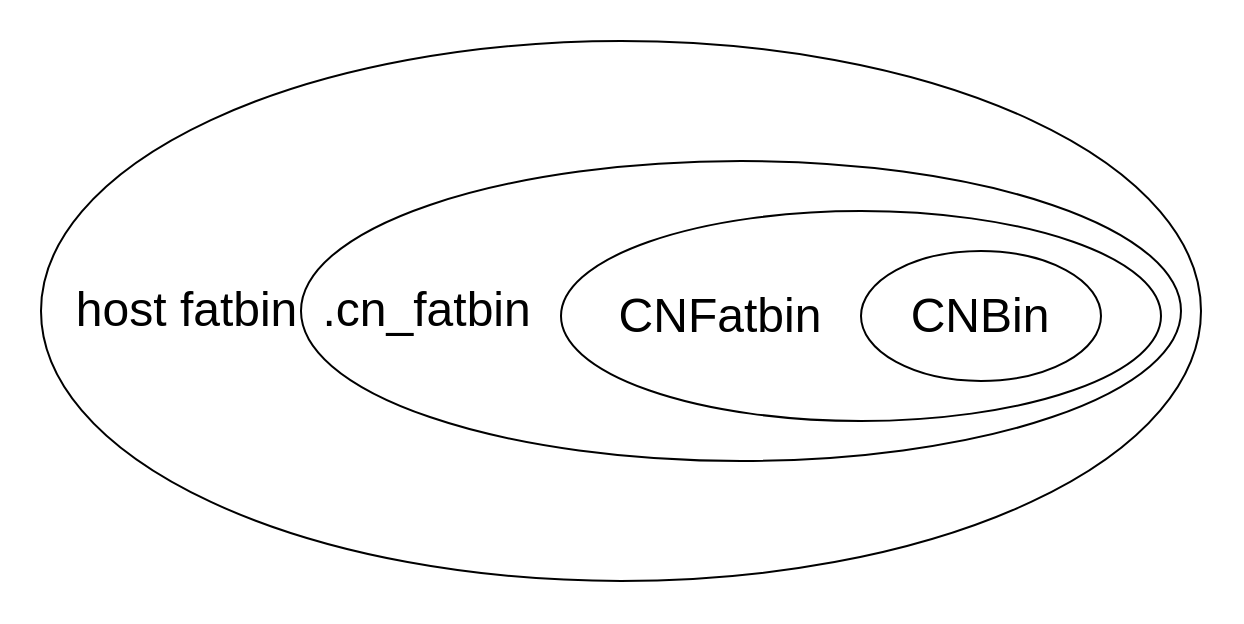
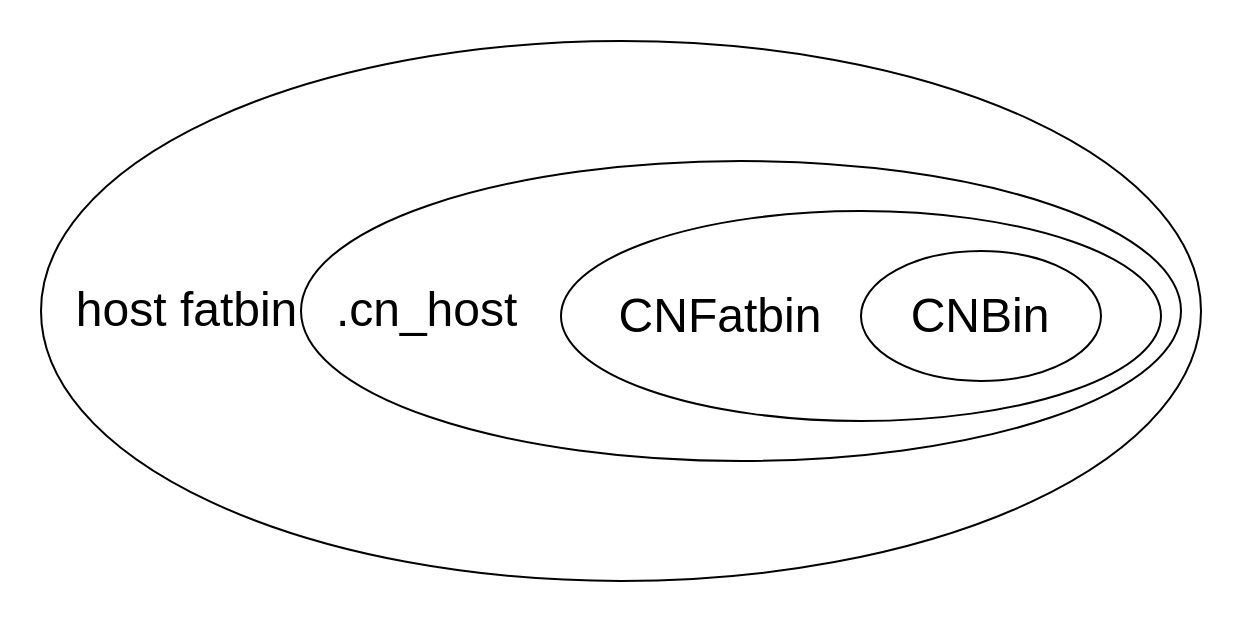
node ".cn_fatbin": label ".cn_fatbin" -> ".cn_host"
